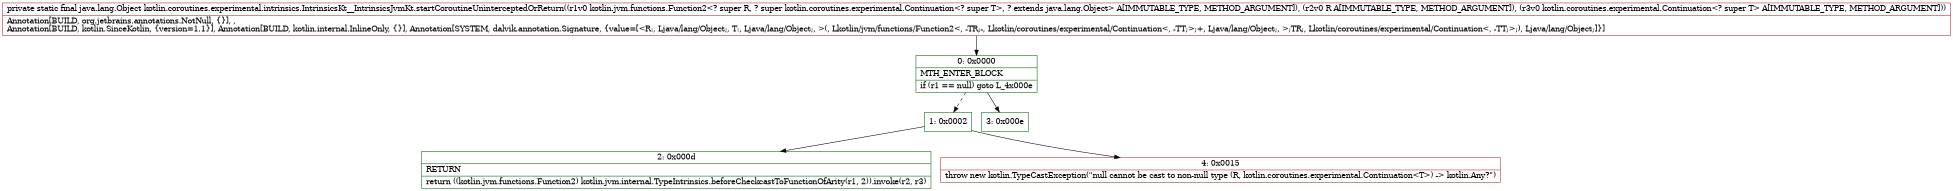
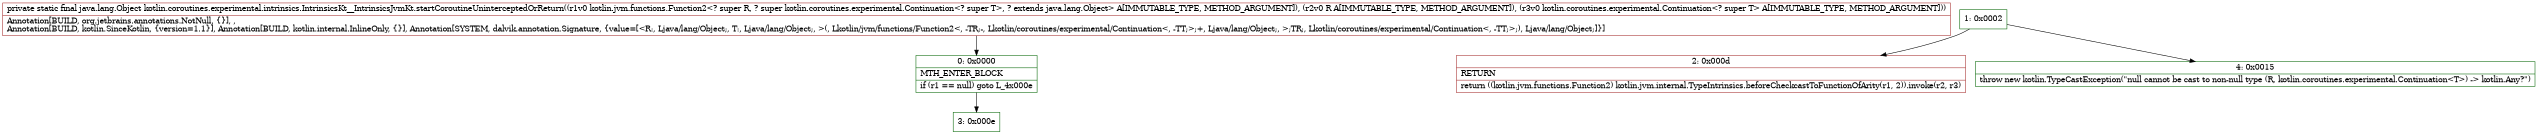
edge "0: 0x0000" -> "1: 0x0002": removed
node "2: 0x000d": color darkgreen -> brown
node "4: 0x0015": color brown -> darkgreen
